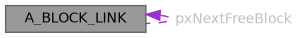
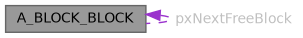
node "A_BLOCK_LINK": label "A_BLOCK_LINK" -> "A_BLOCK_BLOCK"
